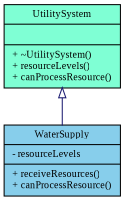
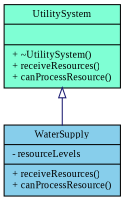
node "UtilitySystem": text "+ resourceLevels()" -> "+ receiveResources()"
